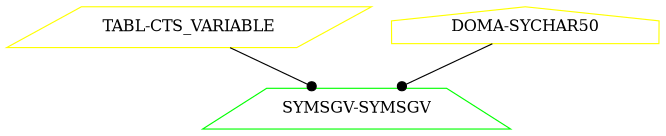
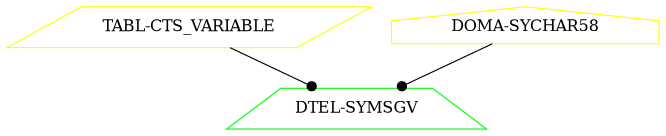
node "DOMA-SYCHAR50": label "DOMA-SYCHAR50" -> "DOMA-SYCHAR58"
node "SYMSGV-SYMSGV": label "SYMSGV-SYMSGV" -> "DTEL-SYMSGV"
